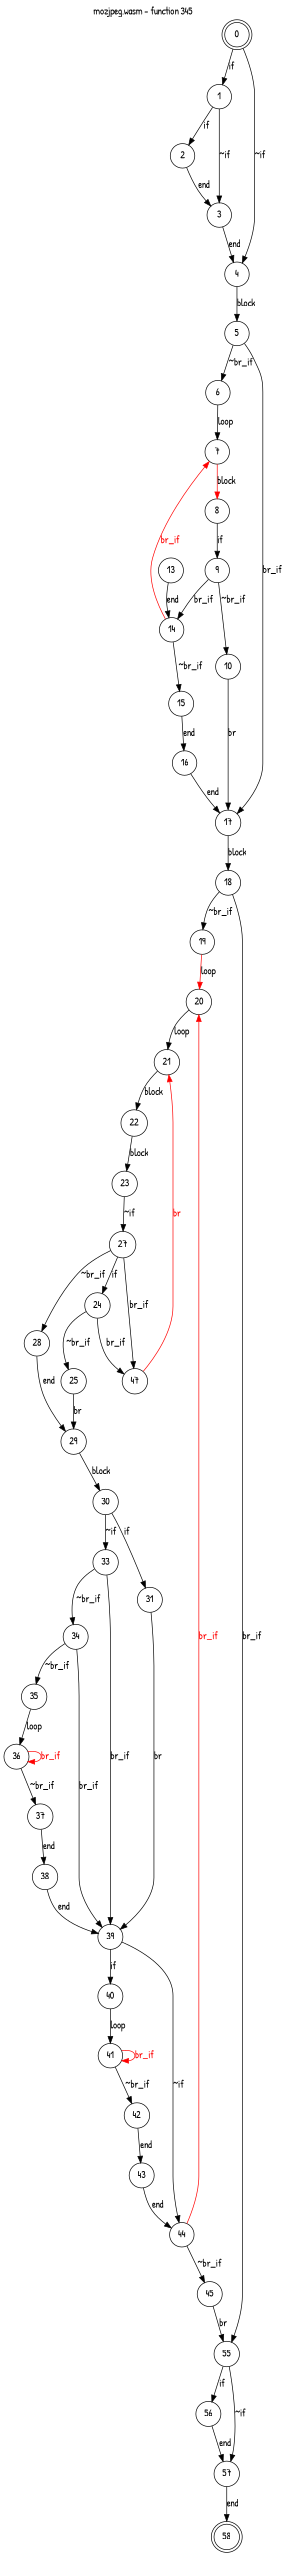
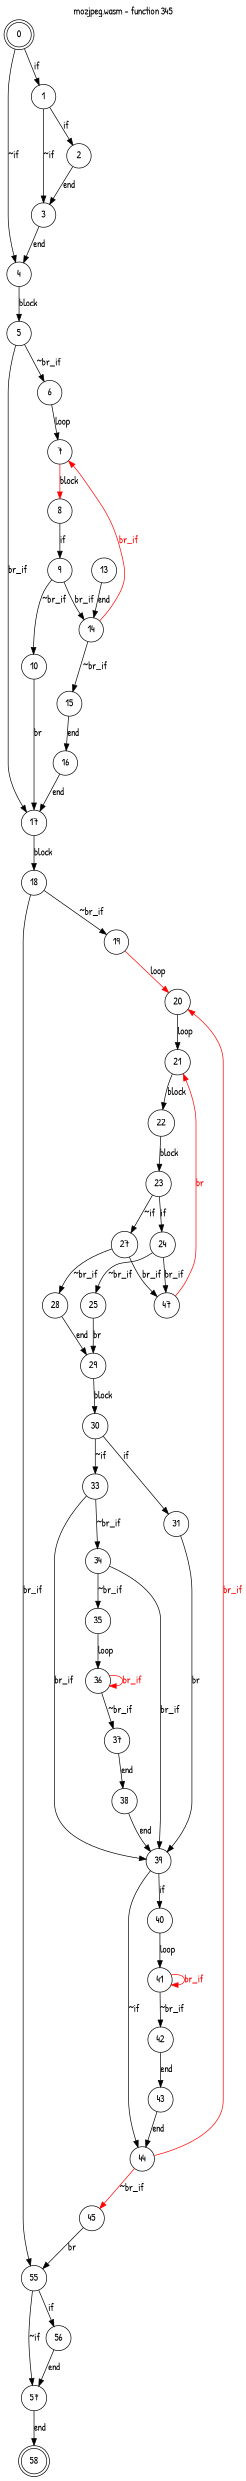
edge "27" -> "24": now "23" -> "24"
edge "44" -> "45": color black -> red
